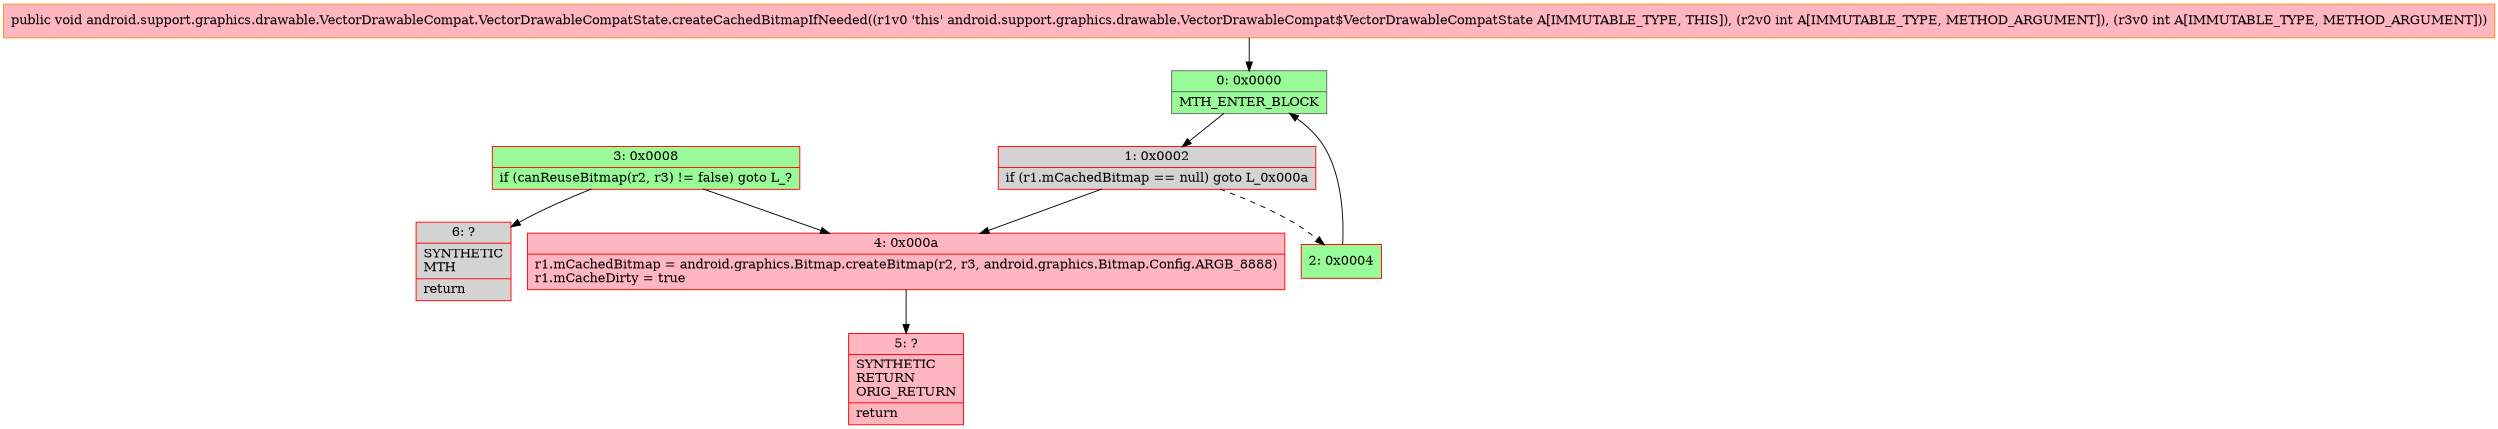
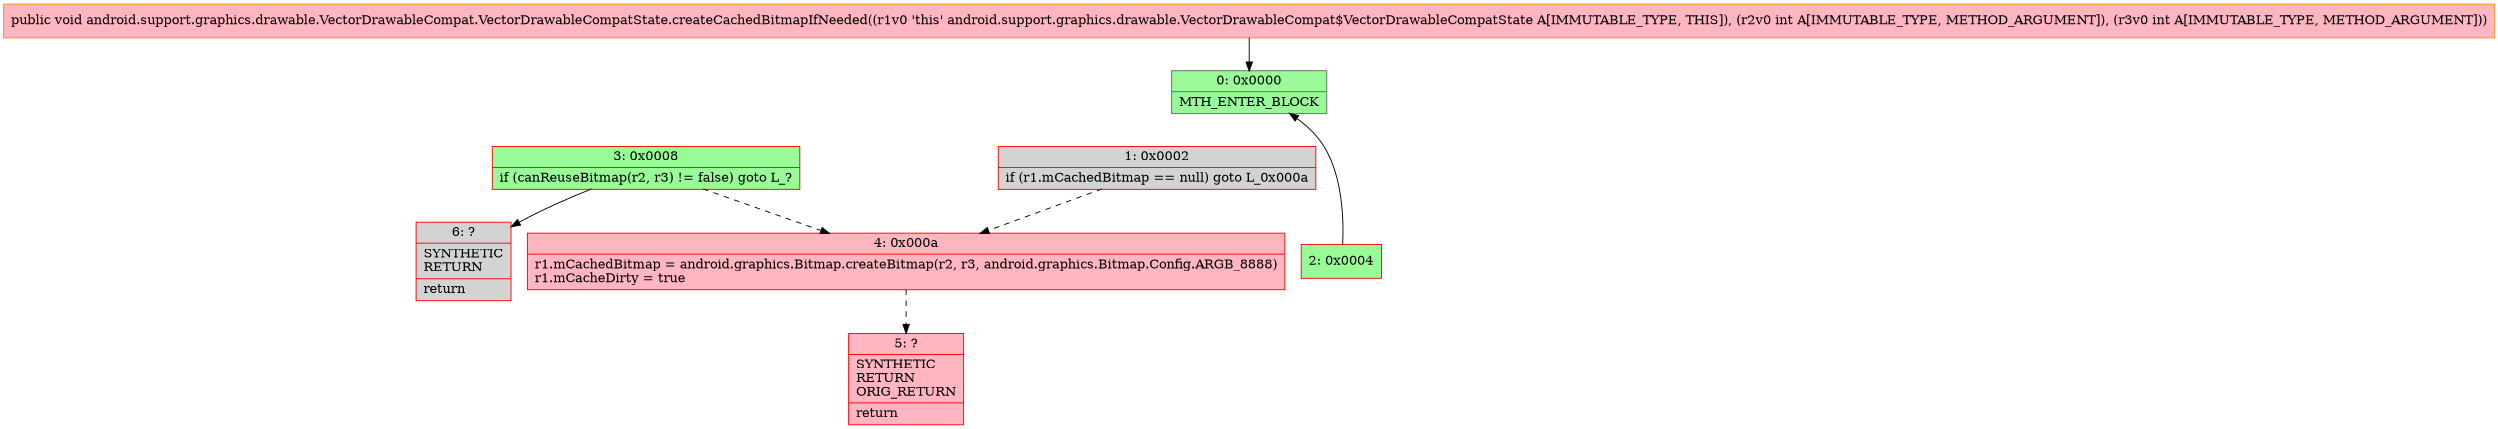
edge "0: 0x0000" -> "1: 0x0002": removed
edge "3: 0x0008" -> "4: 0x000a": style solid -> dashed
edge "1: 0x0002" -> "4: 0x000a": style solid -> dashed
edge "1: 0x0002" -> "2: 0x0004": removed
node "6: ?": text "MTH" -> "RETURN"
edge "4: 0x000a" -> "5: ?": style solid -> dashed
